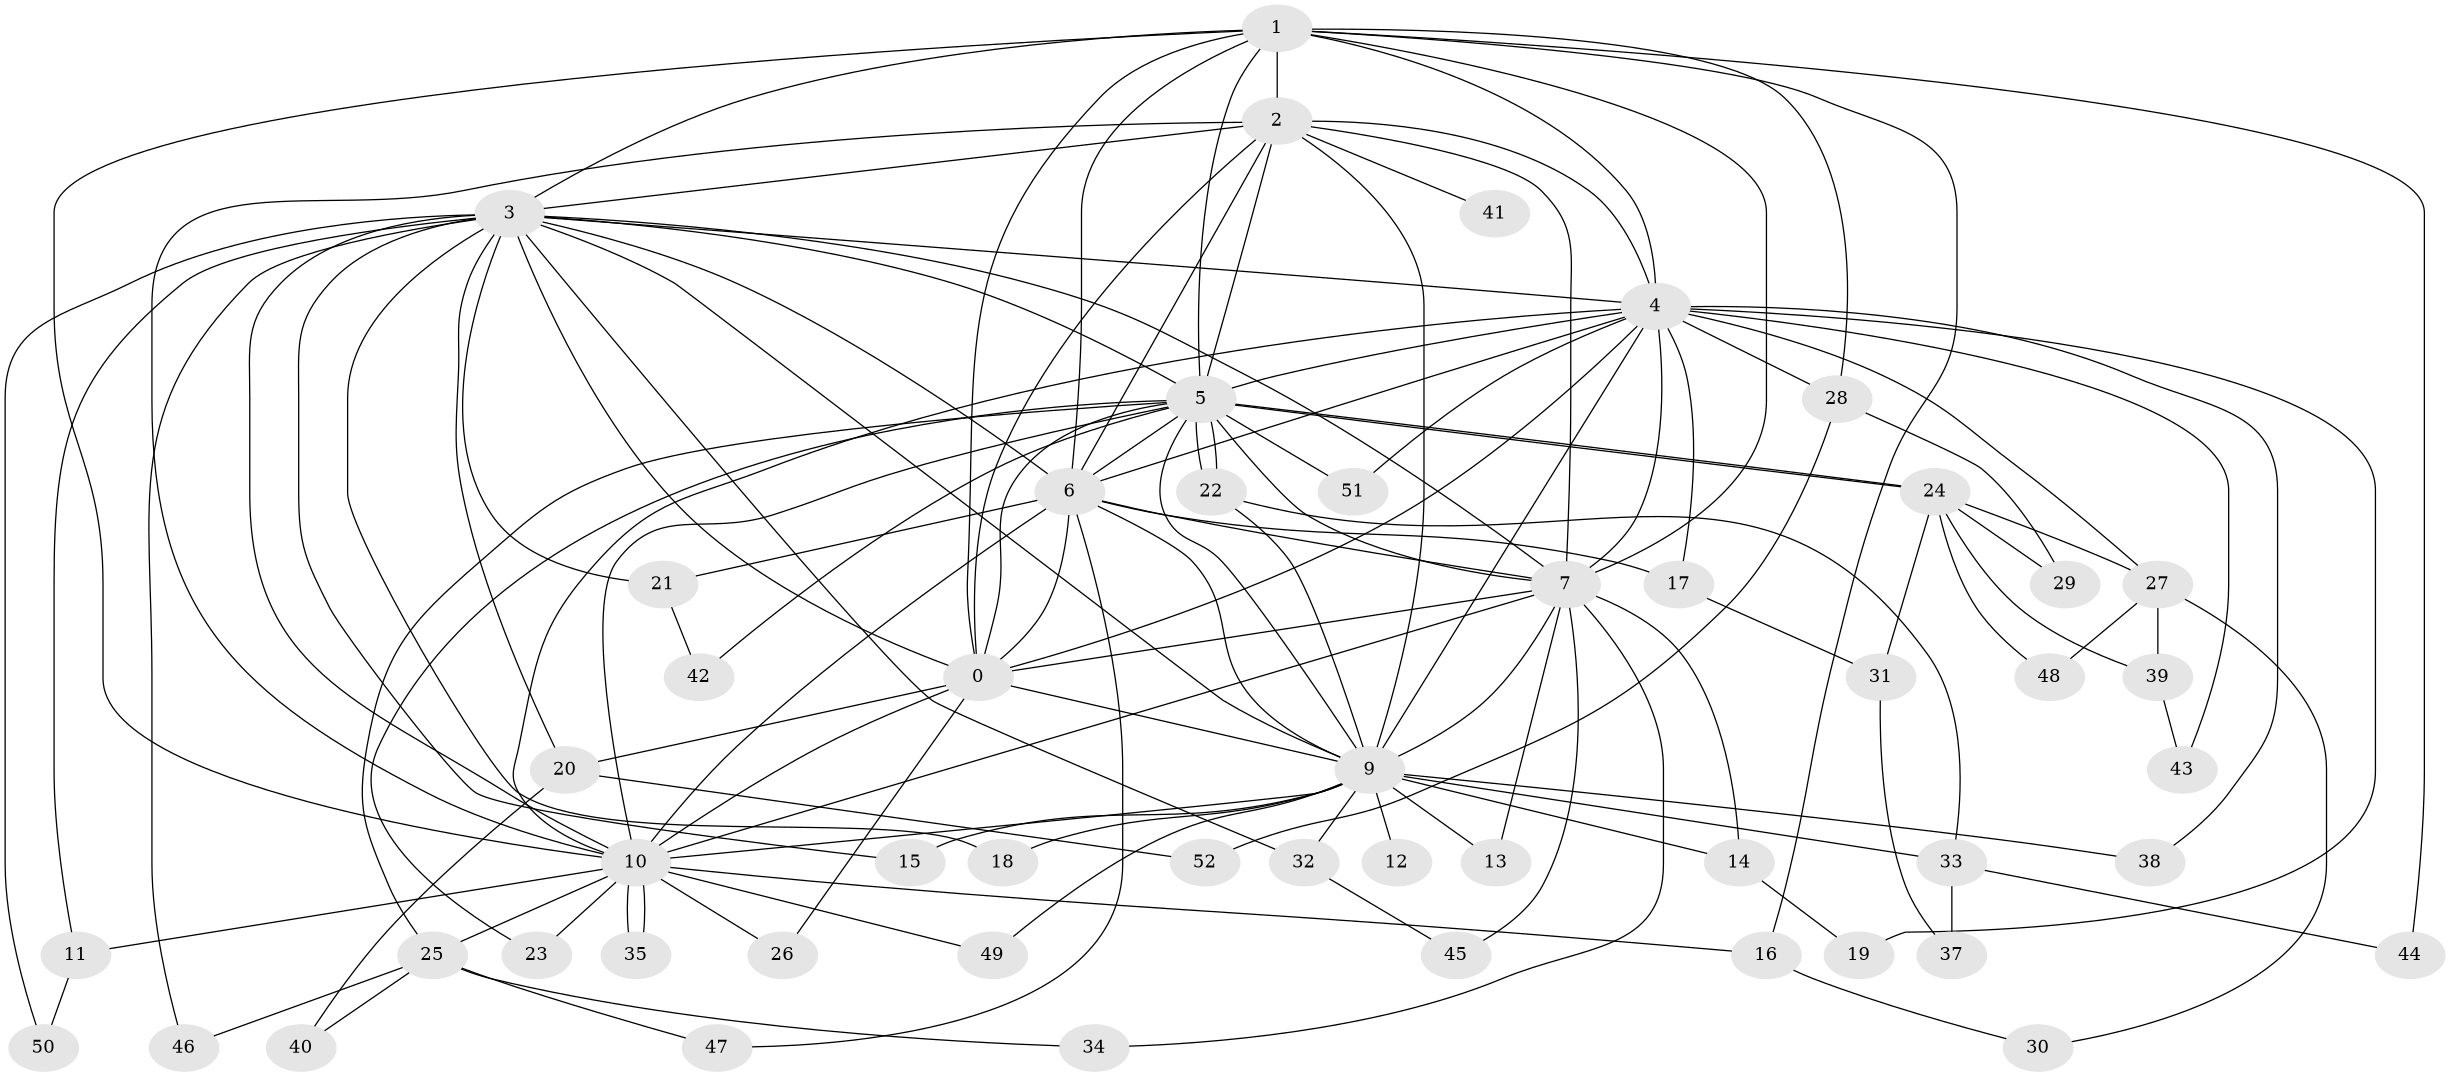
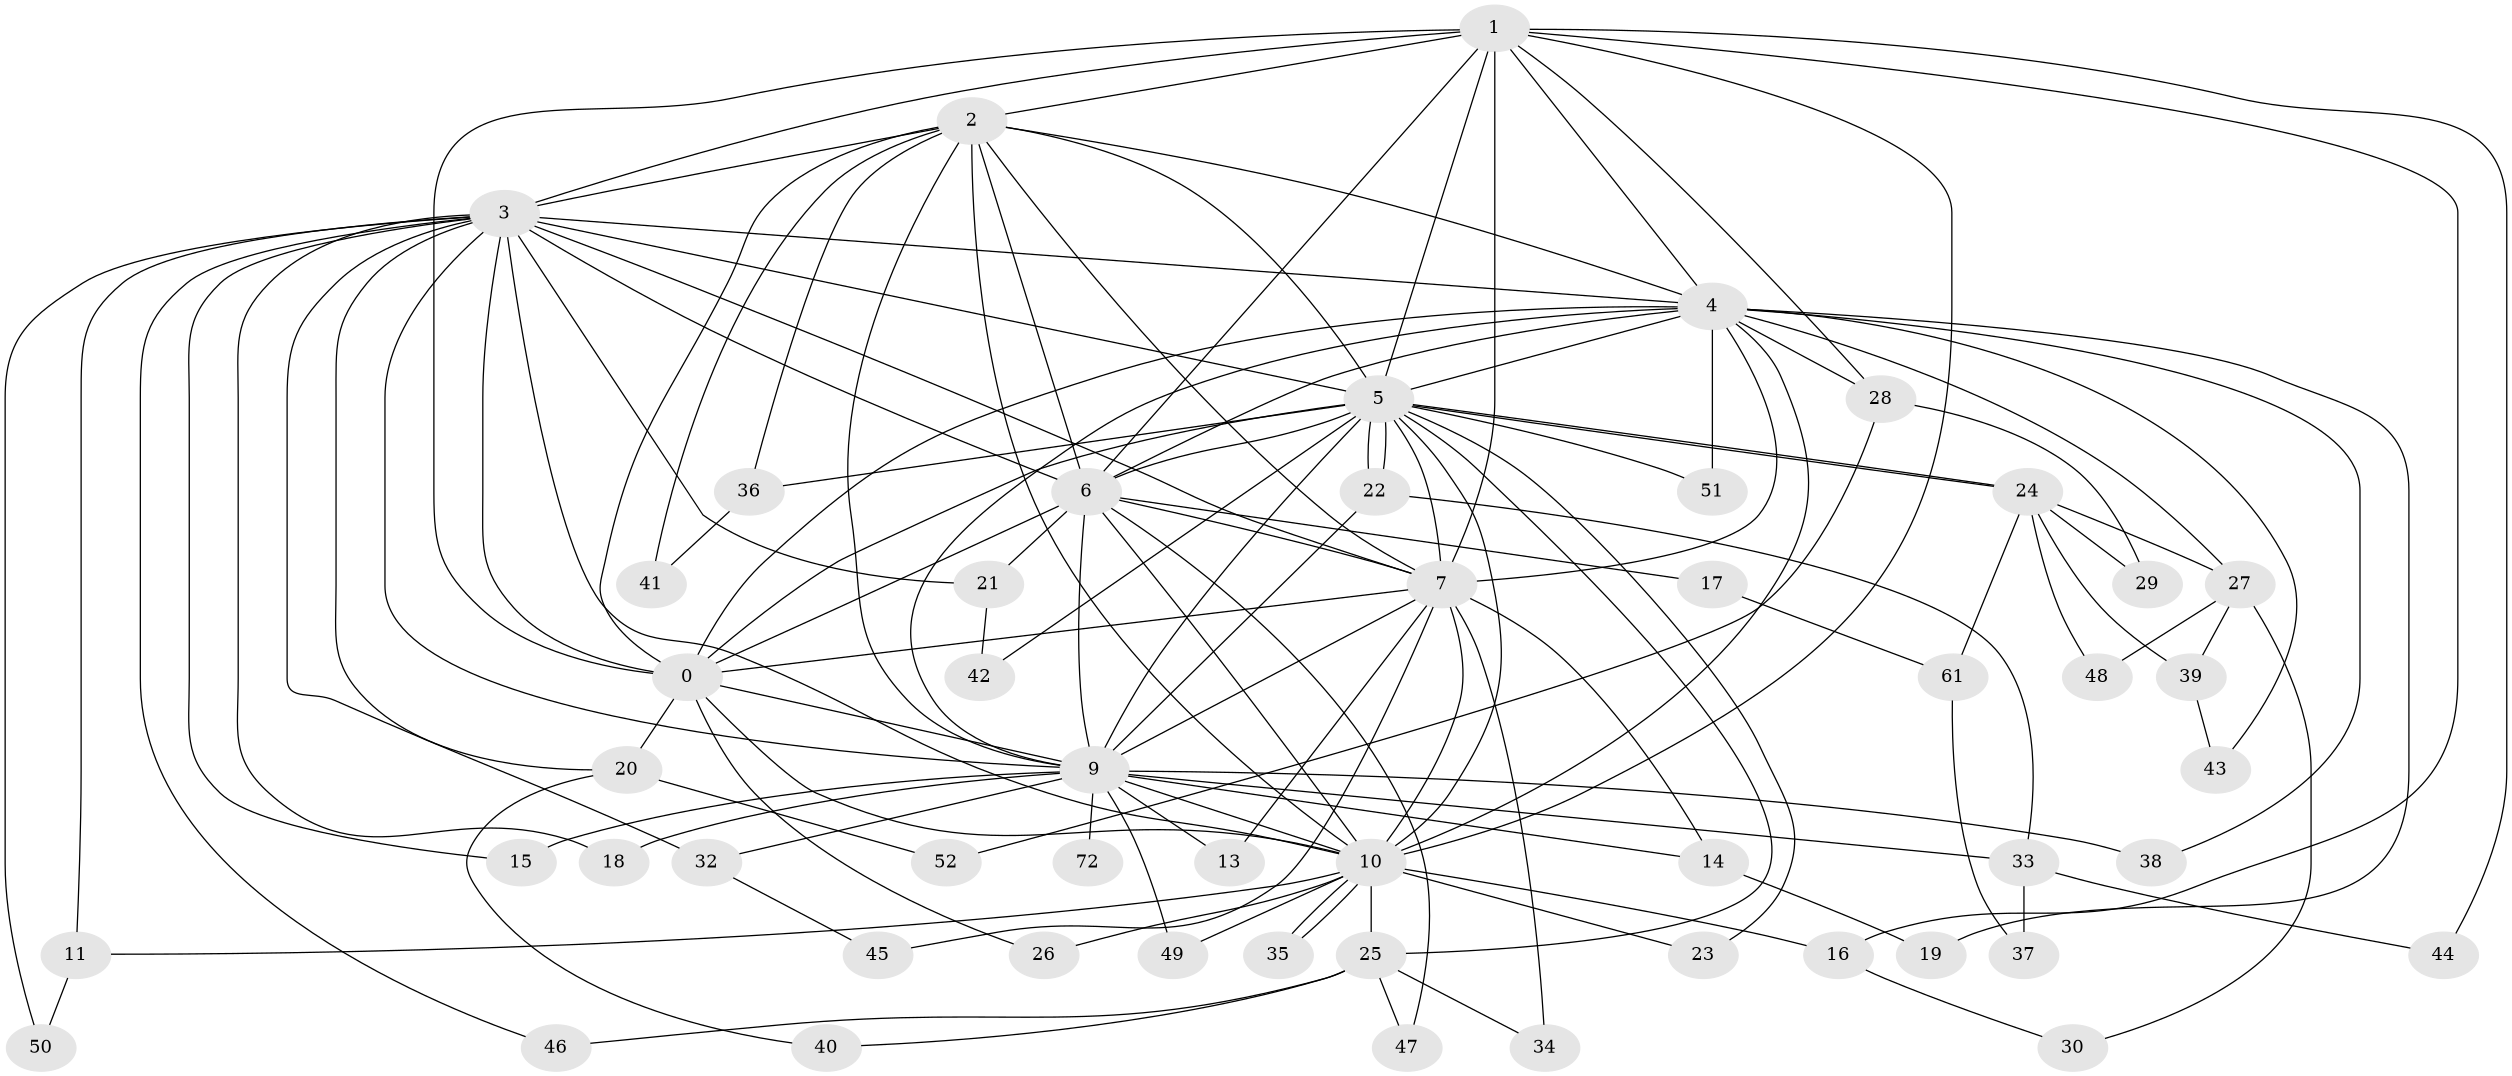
edge "4" -- "17": removed
node "36": added
node "31": label "31" -> "61"
node "12": label "12" -> "72"
